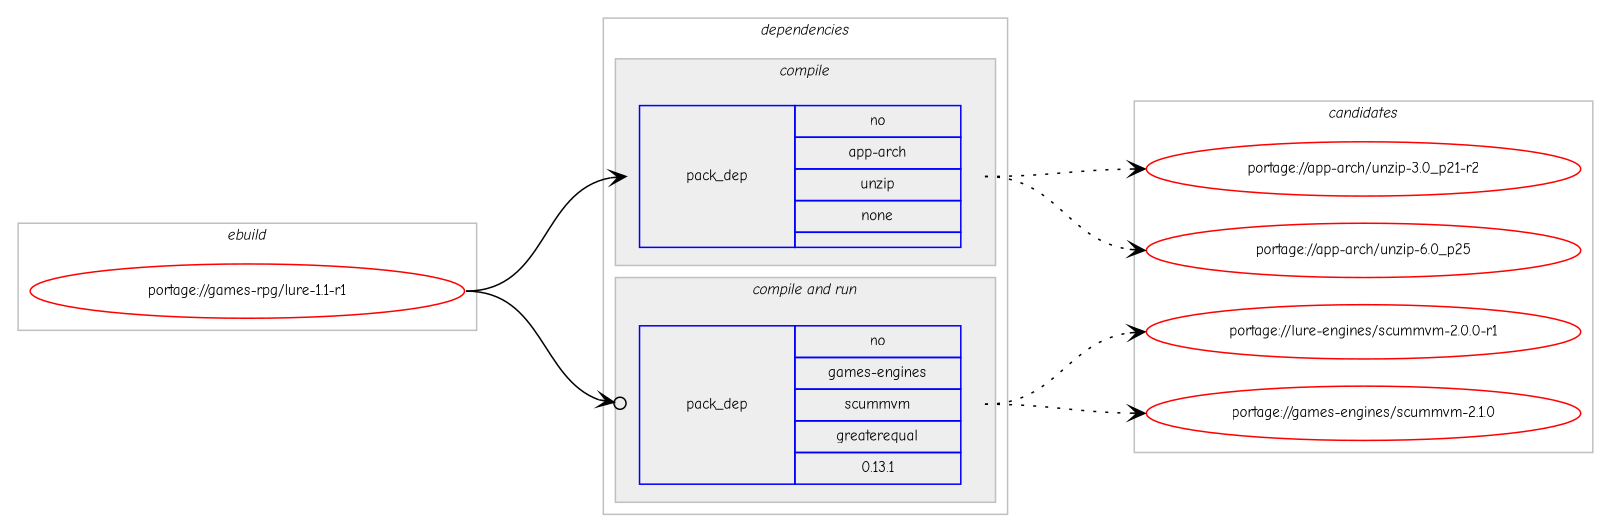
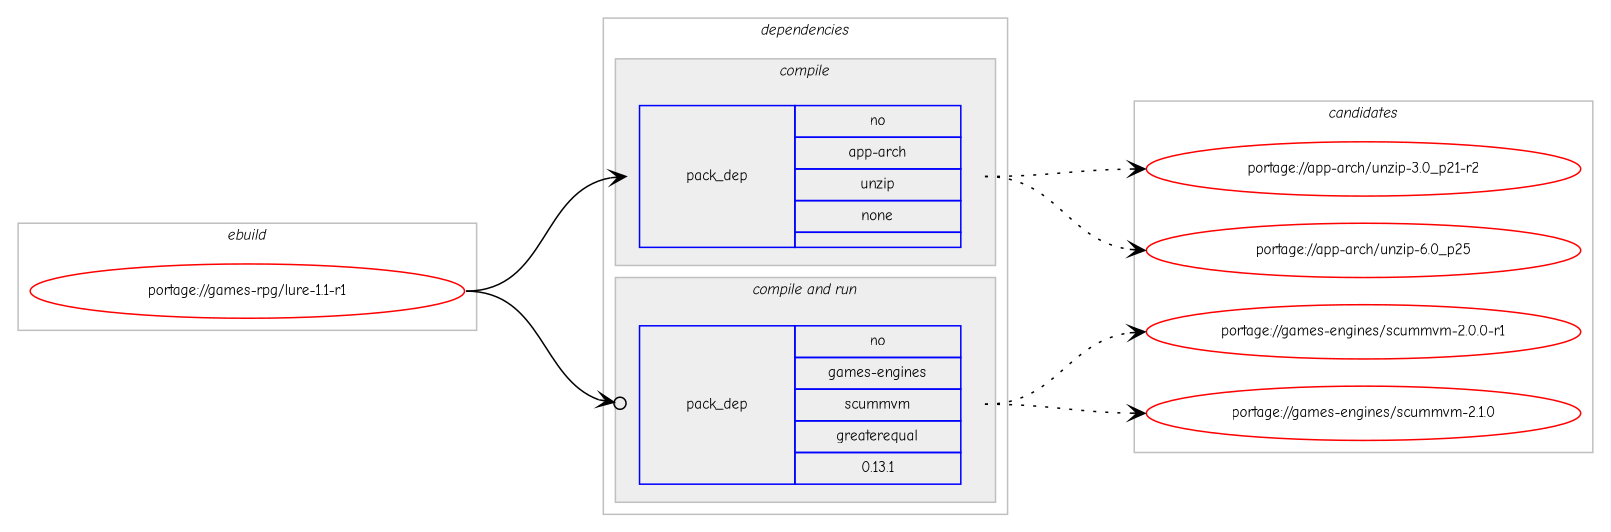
node "portage://lure-engines/scummvm-2.0.0-r1": label "portage://lure-engines/scummvm-2.0.0-r1" -> "portage://games-engines/scummvm-2.0.0-r1"
